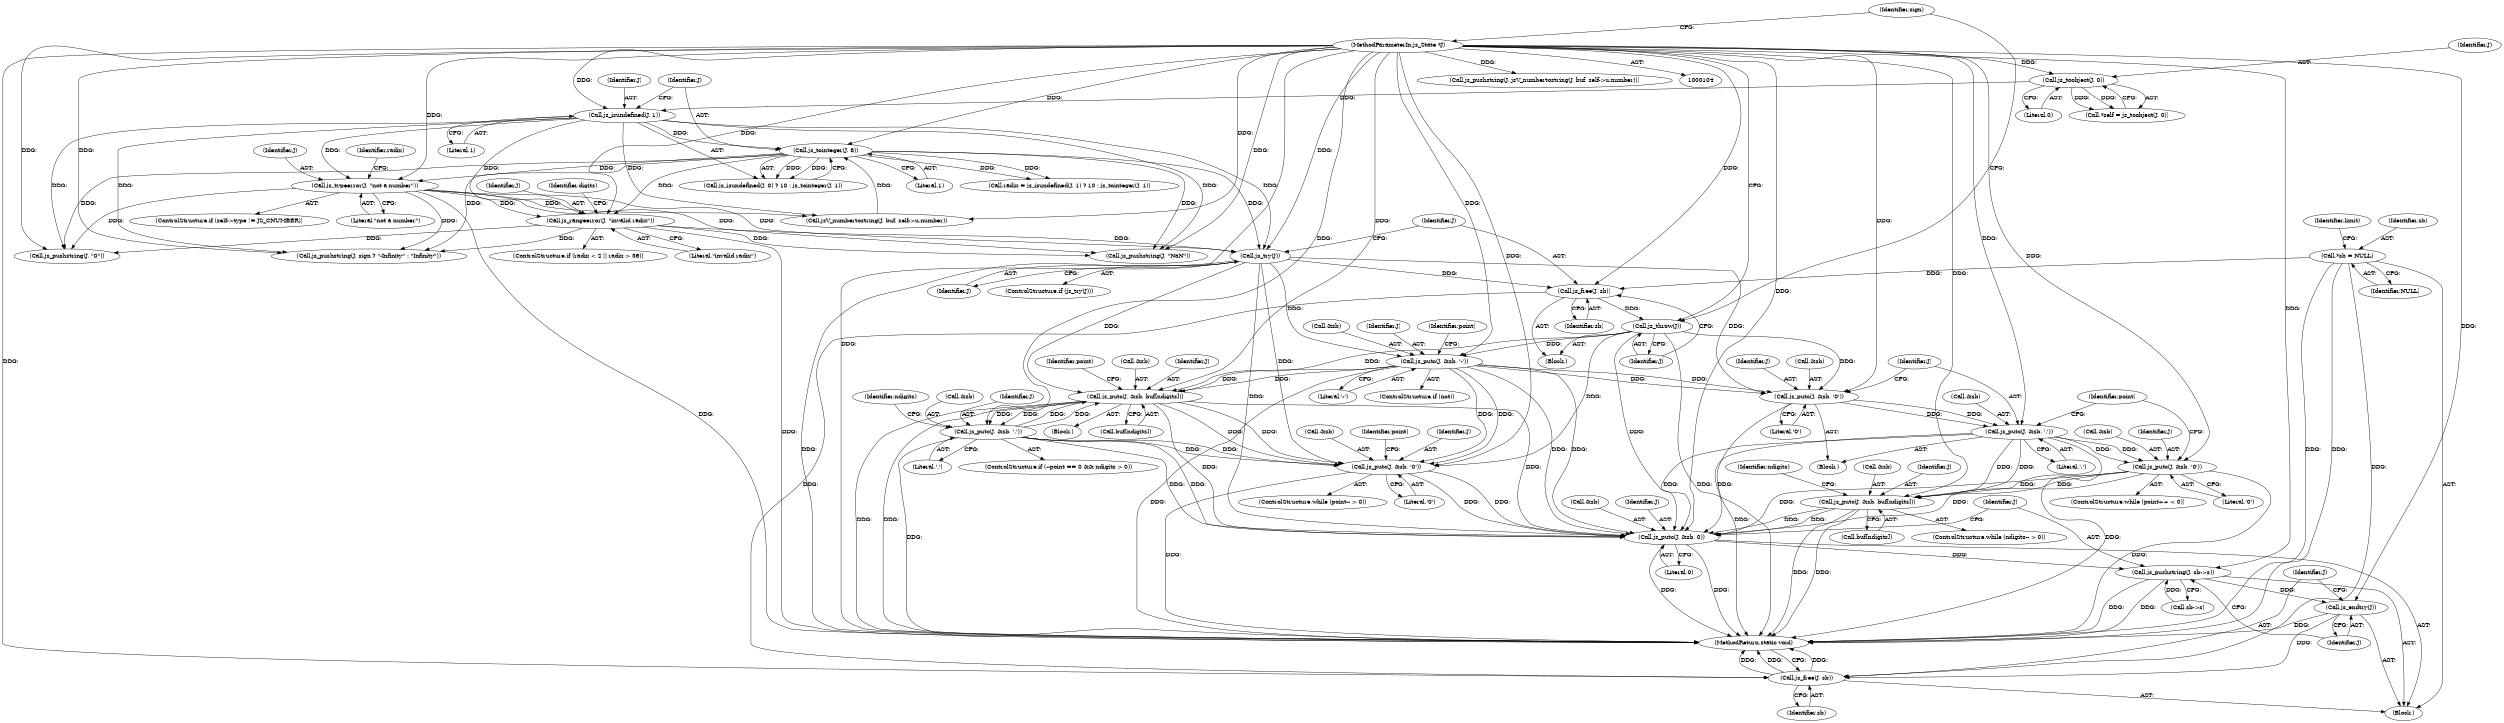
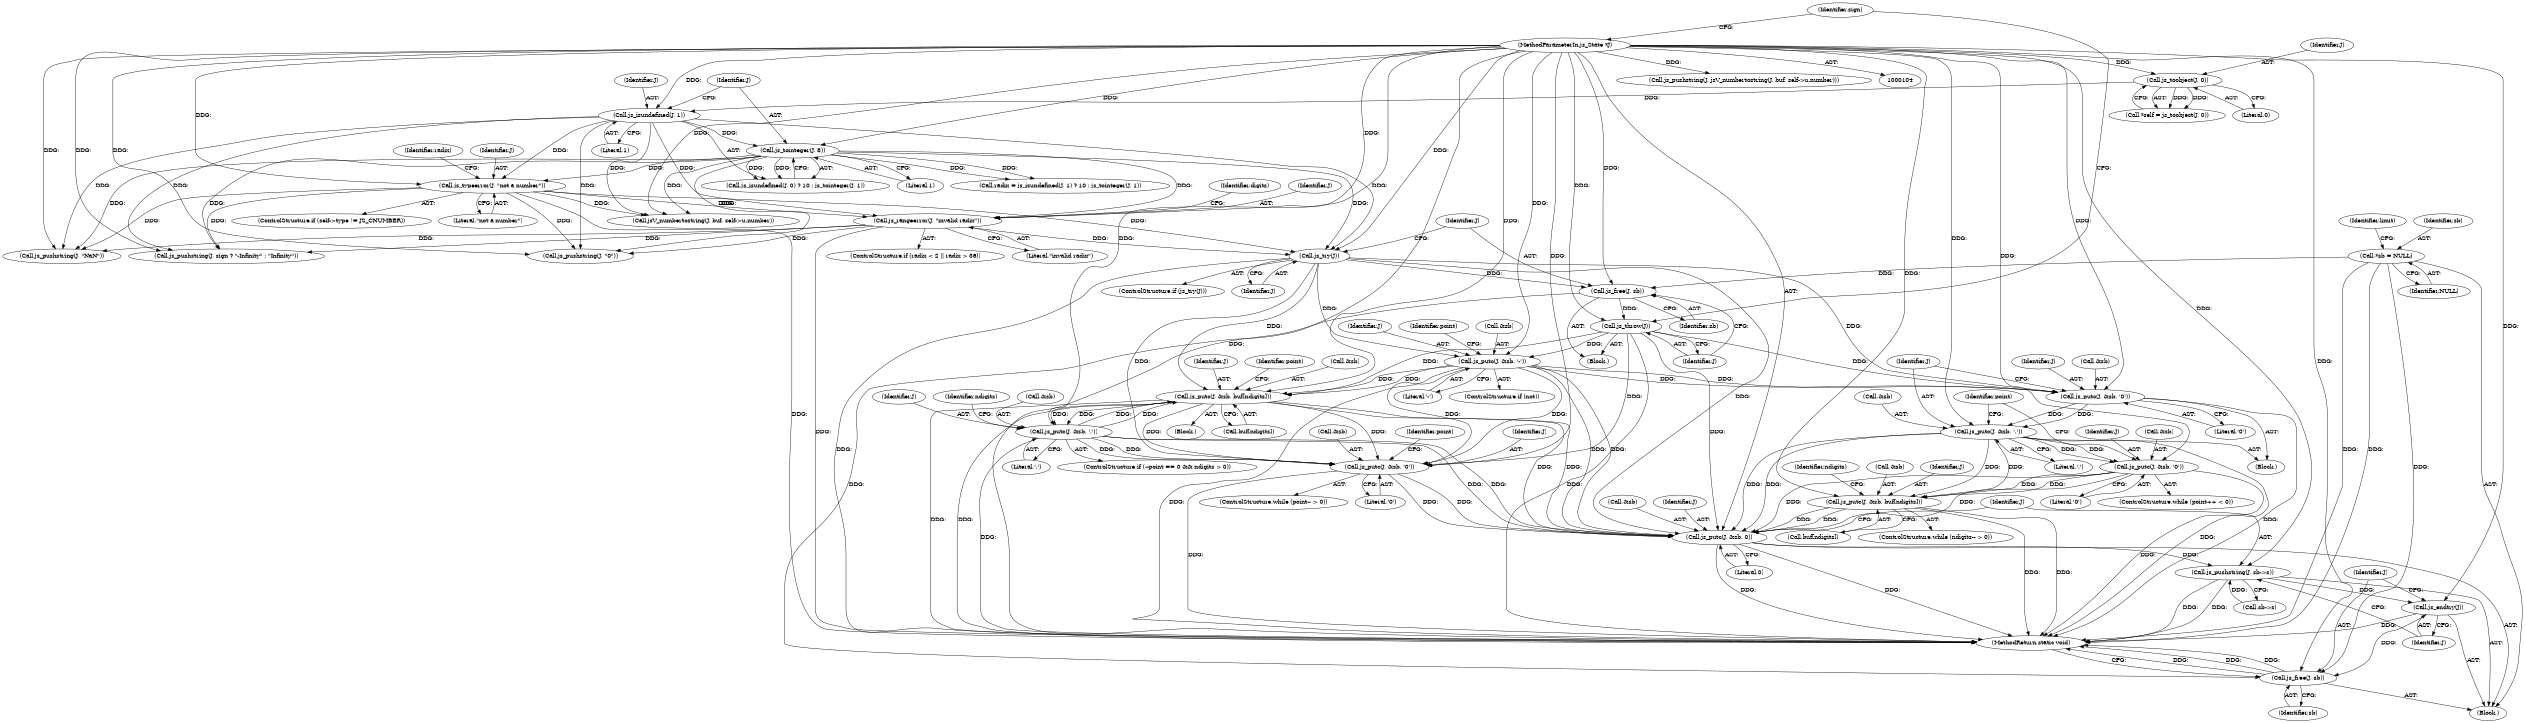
edge "(Call,jsV_numbertostring(J, buf, self->u.number))" -> "(Call,js_tointeger(J, 8))": reversed
edge "(MethodParameterIn,js_State *J)" -> "(Call,js_throw(J))": label "CFG: " -> "DDG: "
edge "(MethodParameterIn,js_State *J)" -> "(Call,js_putc(J, &sb, 0))": label "DDG: " -> "AST: "
